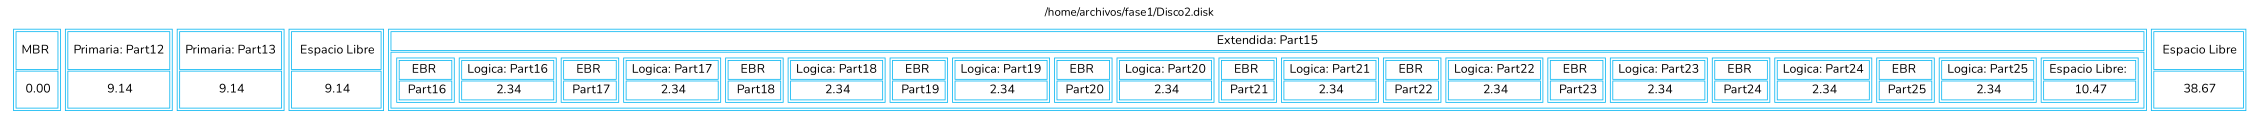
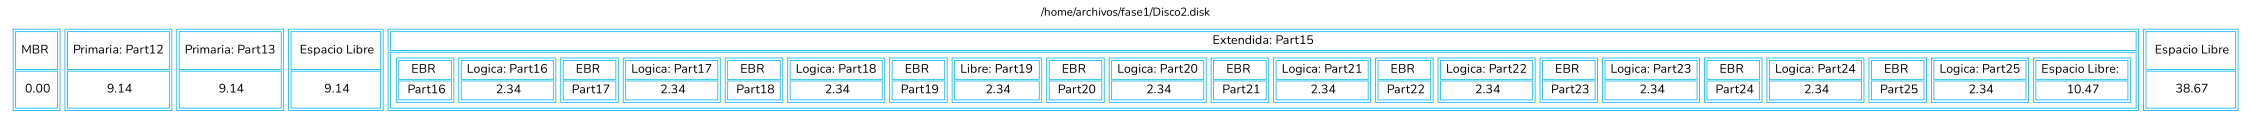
node "MBR": text "Logica: Part19" -> "Libre: Part19"
